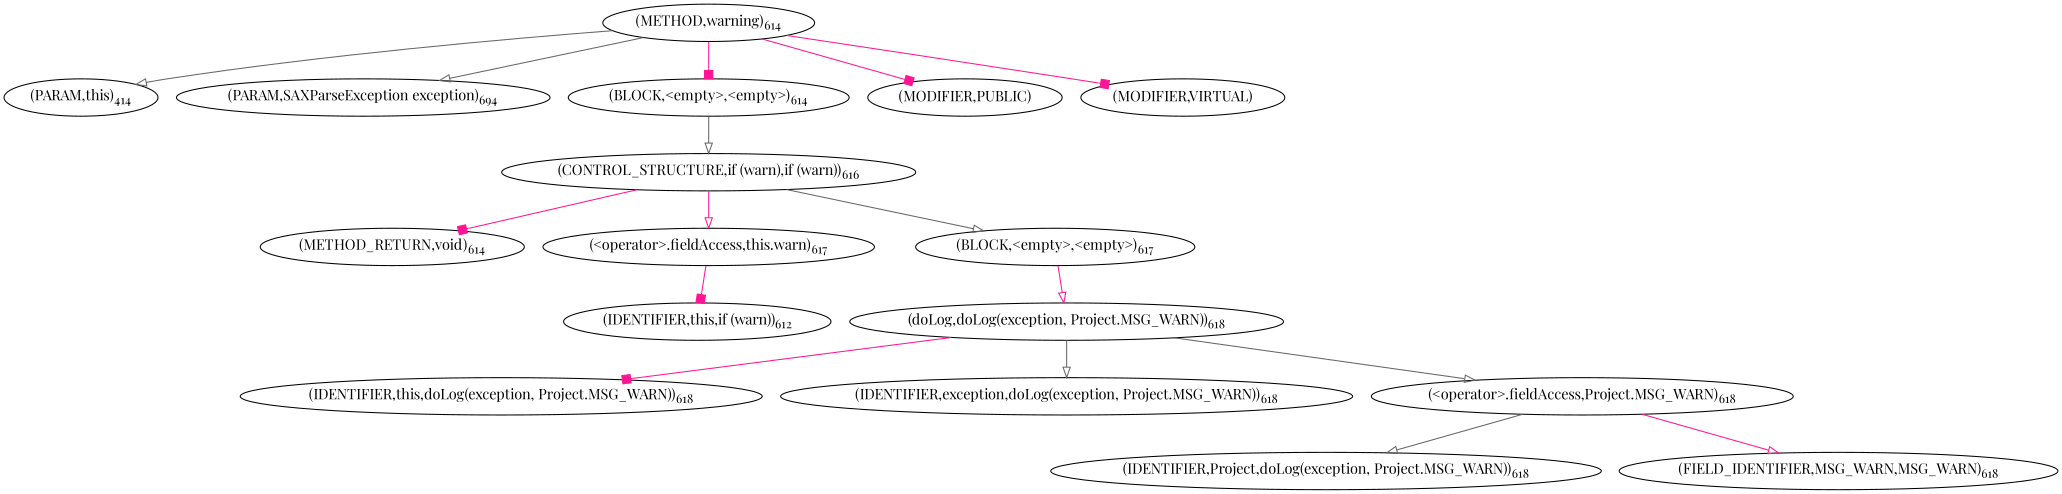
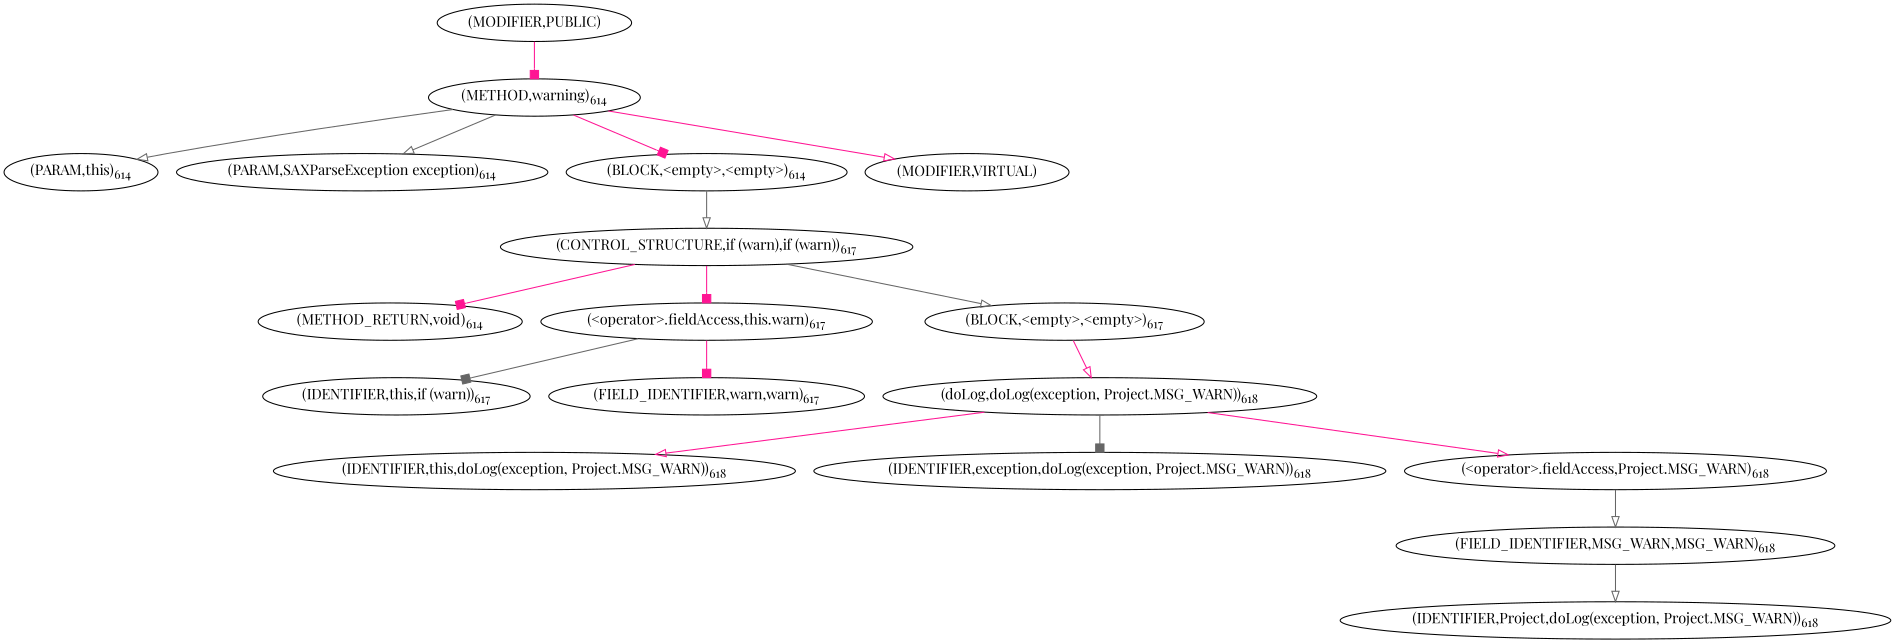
edge "(METHOD,warning)" -> "(MODIFIER,PUBLIC)": reversed
edge "(METHOD,warning)" -> "(MODIFIER,VIRTUAL)": arrowhead box -> onormal
node "(PARAM,this)": text "414" -> "614"
node "(PARAM,SAXParseException exception)": text "694" -> "614"
node "(CONTROL_STRUCTURE,if (warn),if (warn))": text "616" -> "617"
edge "(CONTROL_STRUCTURE,if (warn),if (warn))" -> "(<operator>.fieldAccess,this.warn)": arrowhead onormal -> box
edge "(<operator>.fieldAccess,this.warn)" -> "(IDENTIFIER,this,if (warn))": color deeppink -> gray40
node "(IDENTIFIER,this,if (warn))": text "612" -> "617"
edge "(doLog,doLog(exception, Project.MSG_WARN))" -> "(IDENTIFIER,exception,doLog(exception, Project.MSG_WARN))": arrowhead onormal -> box
edge "(doLog,doLog(exception, Project.MSG_WARN))" -> "(IDENTIFIER,this,doLog(exception, Project.MSG_WARN))": arrowhead box -> onormal
edge "(doLog,doLog(exception, Project.MSG_WARN))" -> "(<operator>.fieldAccess,Project.MSG_WARN)": color gray40 -> deeppink
node "(FIELD_IDENTIFIER,warn,warn)": added
edge "(<operator>.fieldAccess,Project.MSG_WARN)" -> "(IDENTIFIER,Project,doLog(exception, Project.MSG_WARN))": now "(FIELD_IDENTIFIER,MSG_WARN,MSG_WARN)" -> "(IDENTIFIER,Project,doLog(exception, Project.MSG_WARN))"
edge "(<operator>.fieldAccess,Project.MSG_WARN)" -> "(FIELD_IDENTIFIER,MSG_WARN,MSG_WARN)": color deeppink -> gray40
